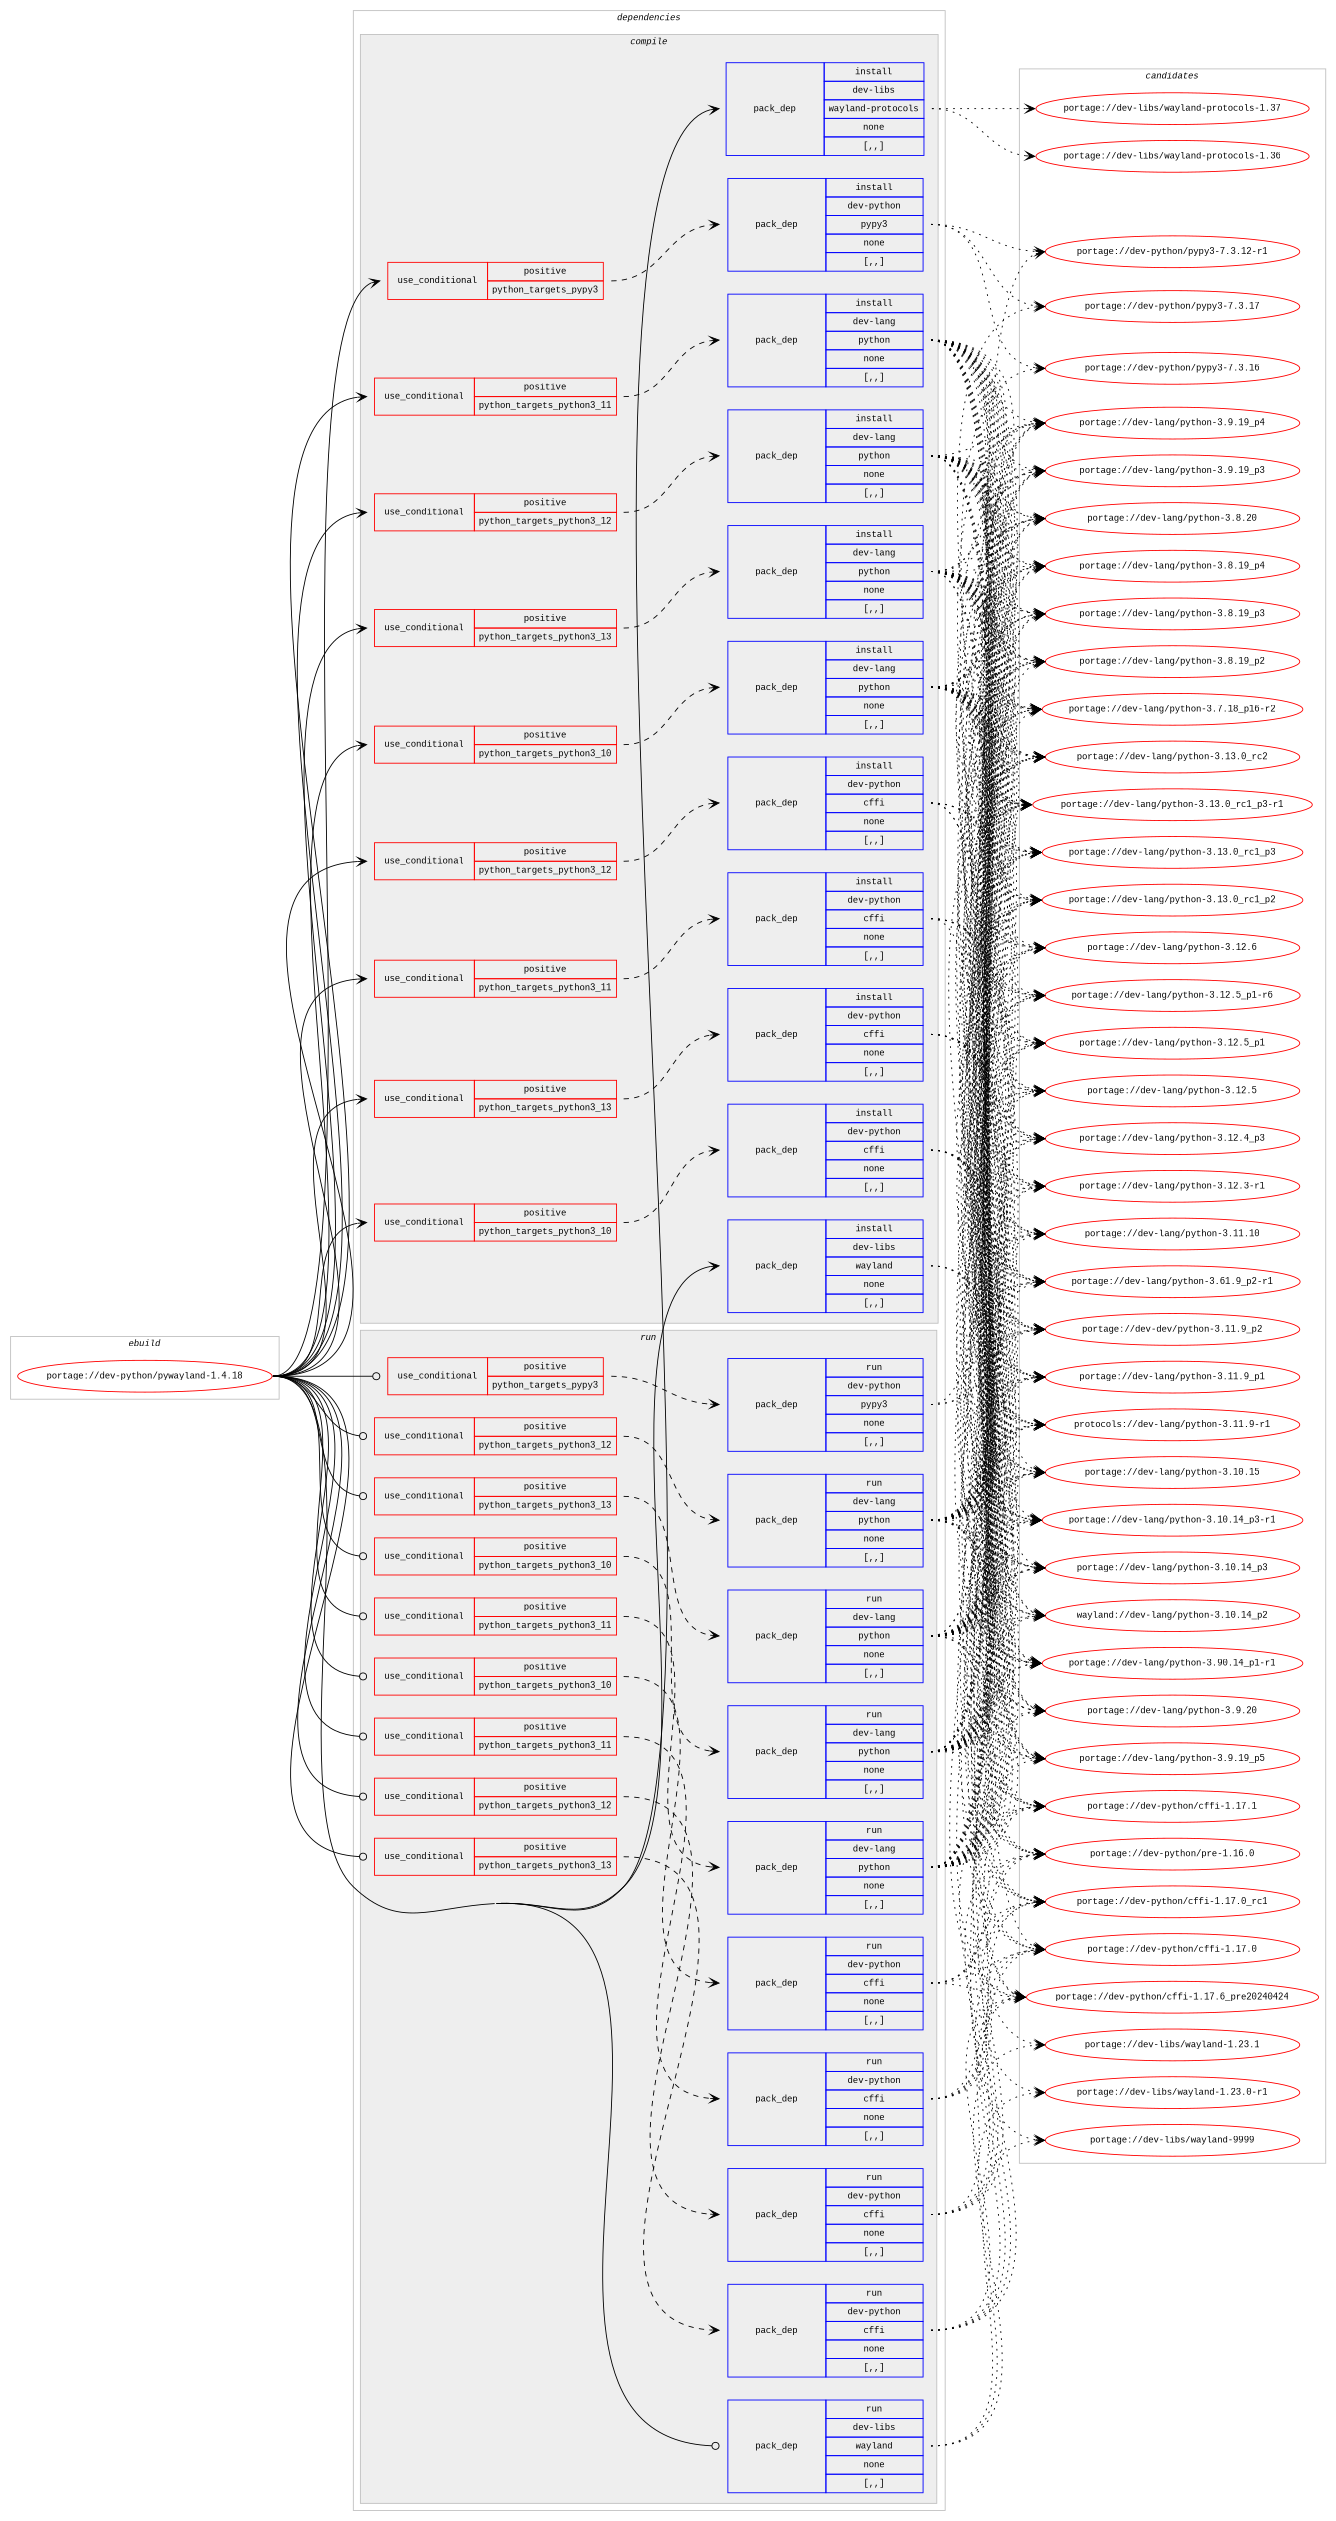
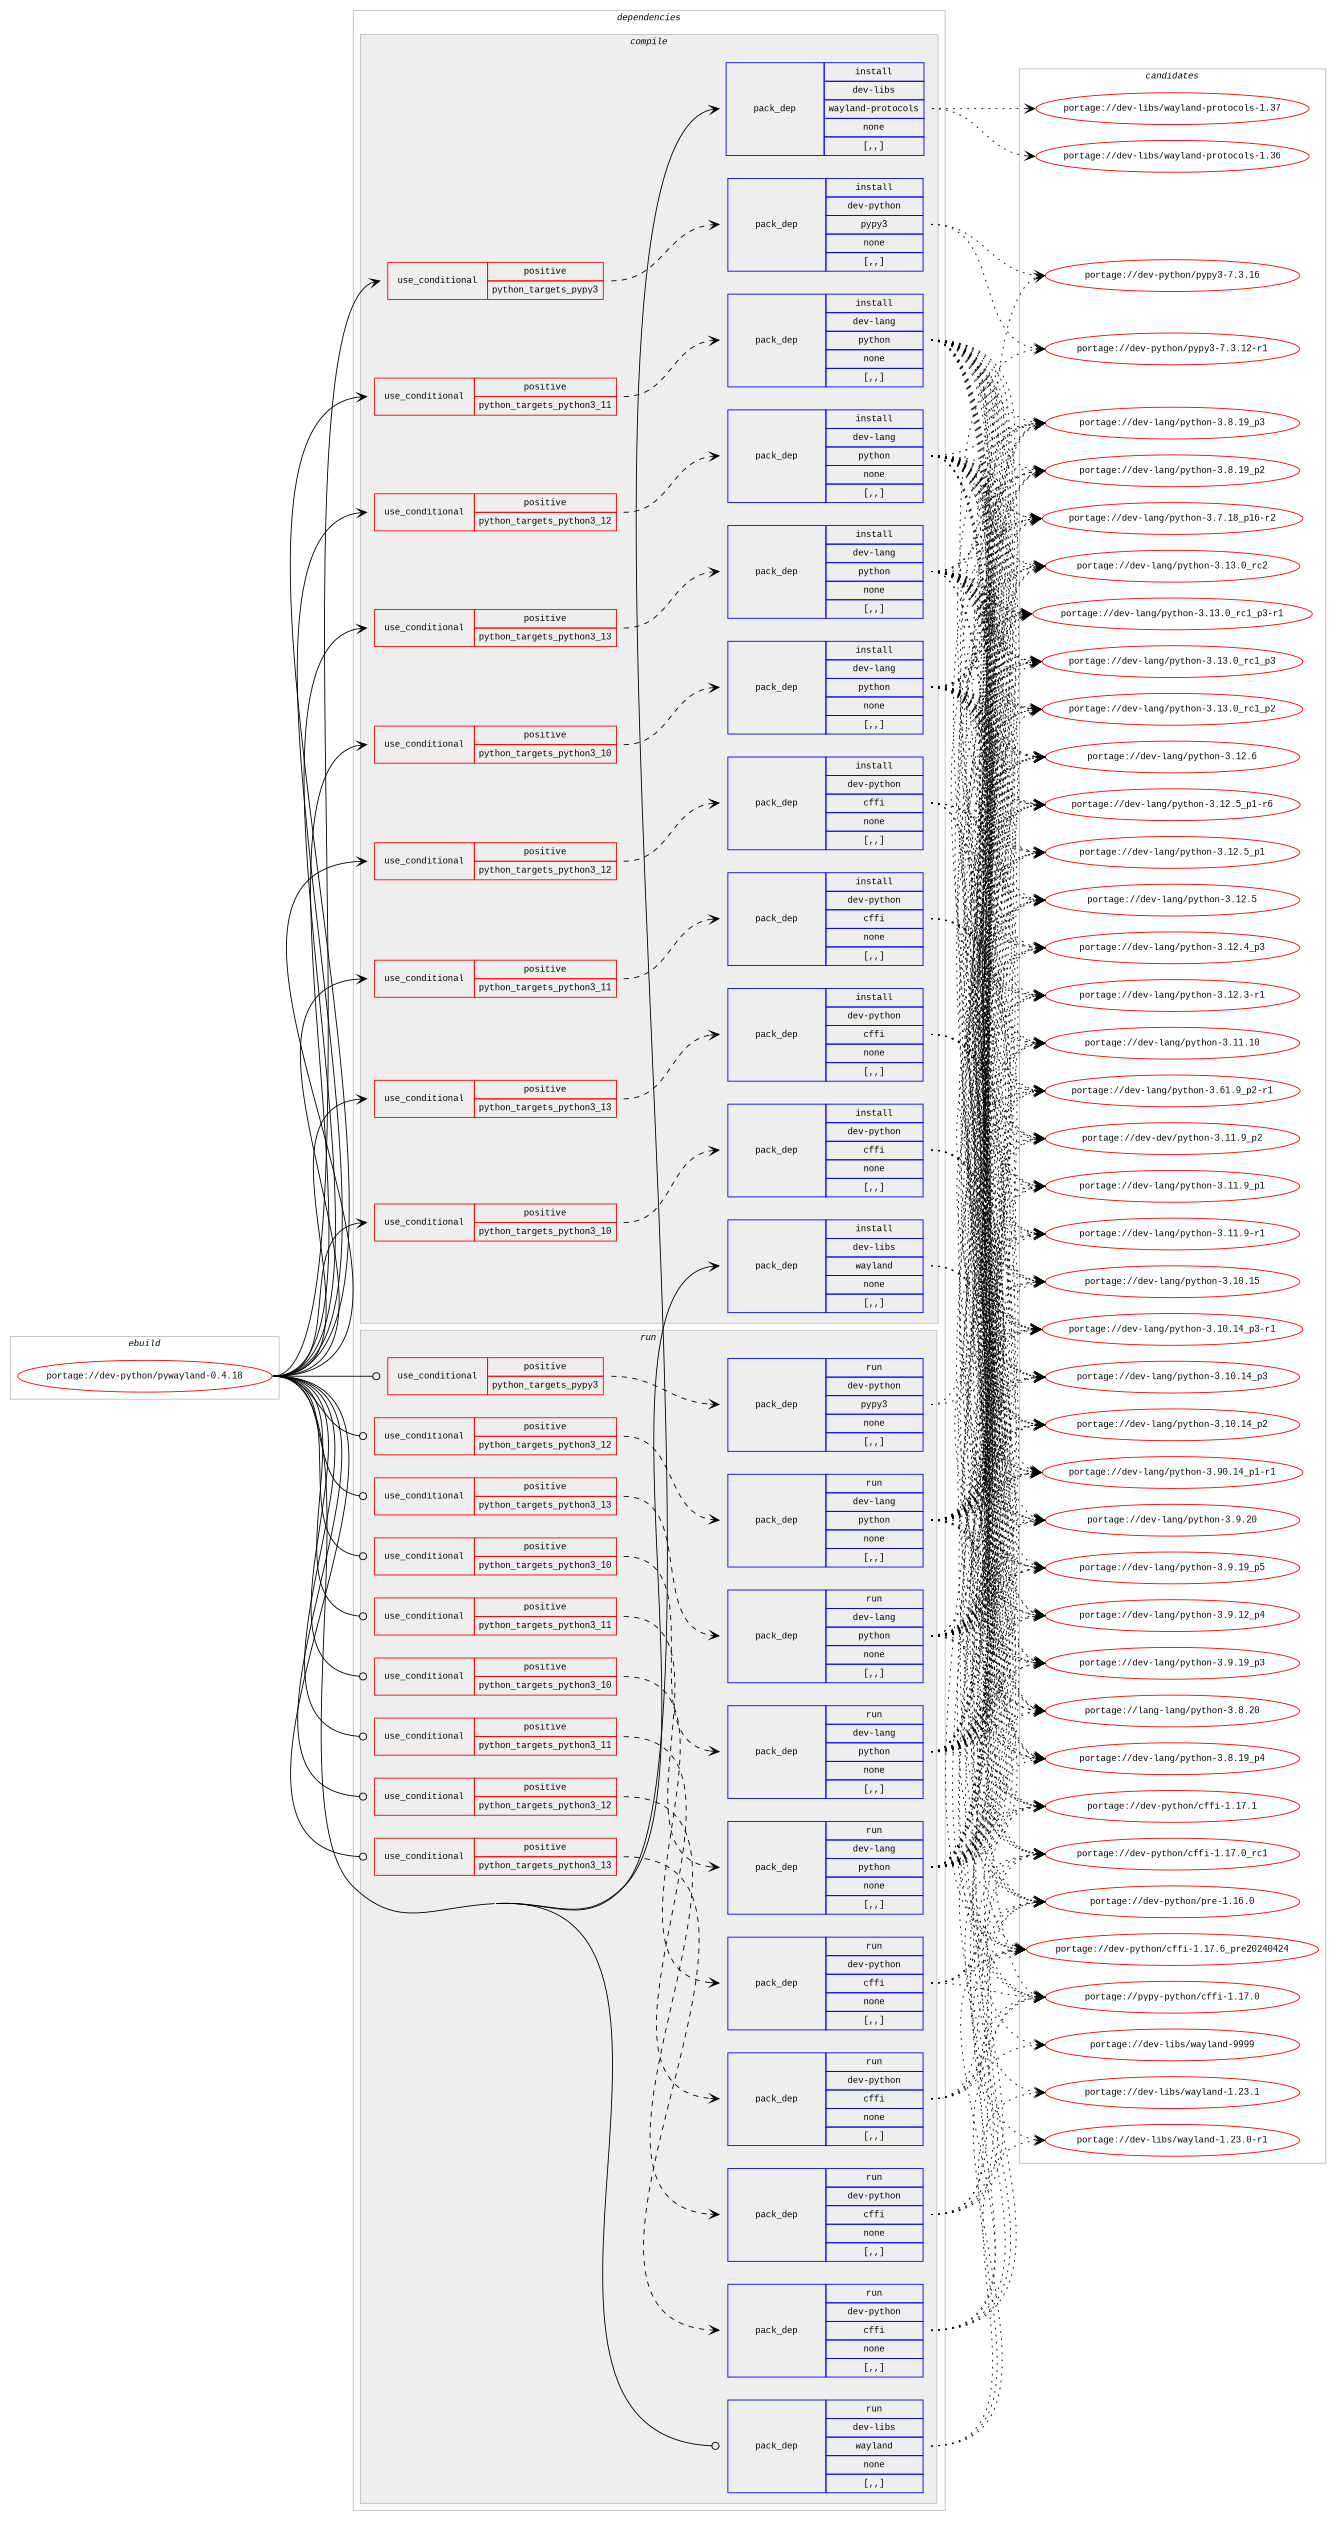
node "portage://dev-python/pypy3-7.3.17": removed
node "portage://dev-lang/python-3.9.19_p4": label "portage://dev-lang/python-3.9.19_p4" -> "portage://dev-lang/python-3.9.12_p4"
node "portage://dev-lang/python-3.8.20": label "portage://dev-lang/python-3.8.20" -> "portage://lang-lang/python-3.8.20"
node "portage://dev-python/pywayland-1.4.18": label "portage://dev-python/pywayland-1.4.18" -> "portage://dev-python/pywayland-0.4.18"
node "protocols://dev-lang/python-3.11.9-r1": label "protocols://dev-lang/python-3.11.9-r1" -> "portage://dev-lang/python-3.11.9-r1"
node "wayland://dev-lang/python-3.10.14_p2": label "wayland://dev-lang/python-3.10.14_p2" -> "portage://dev-lang/python-3.10.14_p2"
node "portage://dev-python/cffi-1.17.0": label "portage://dev-python/cffi-1.17.0" -> "portage://pypy-python/cffi-1.17.0"
